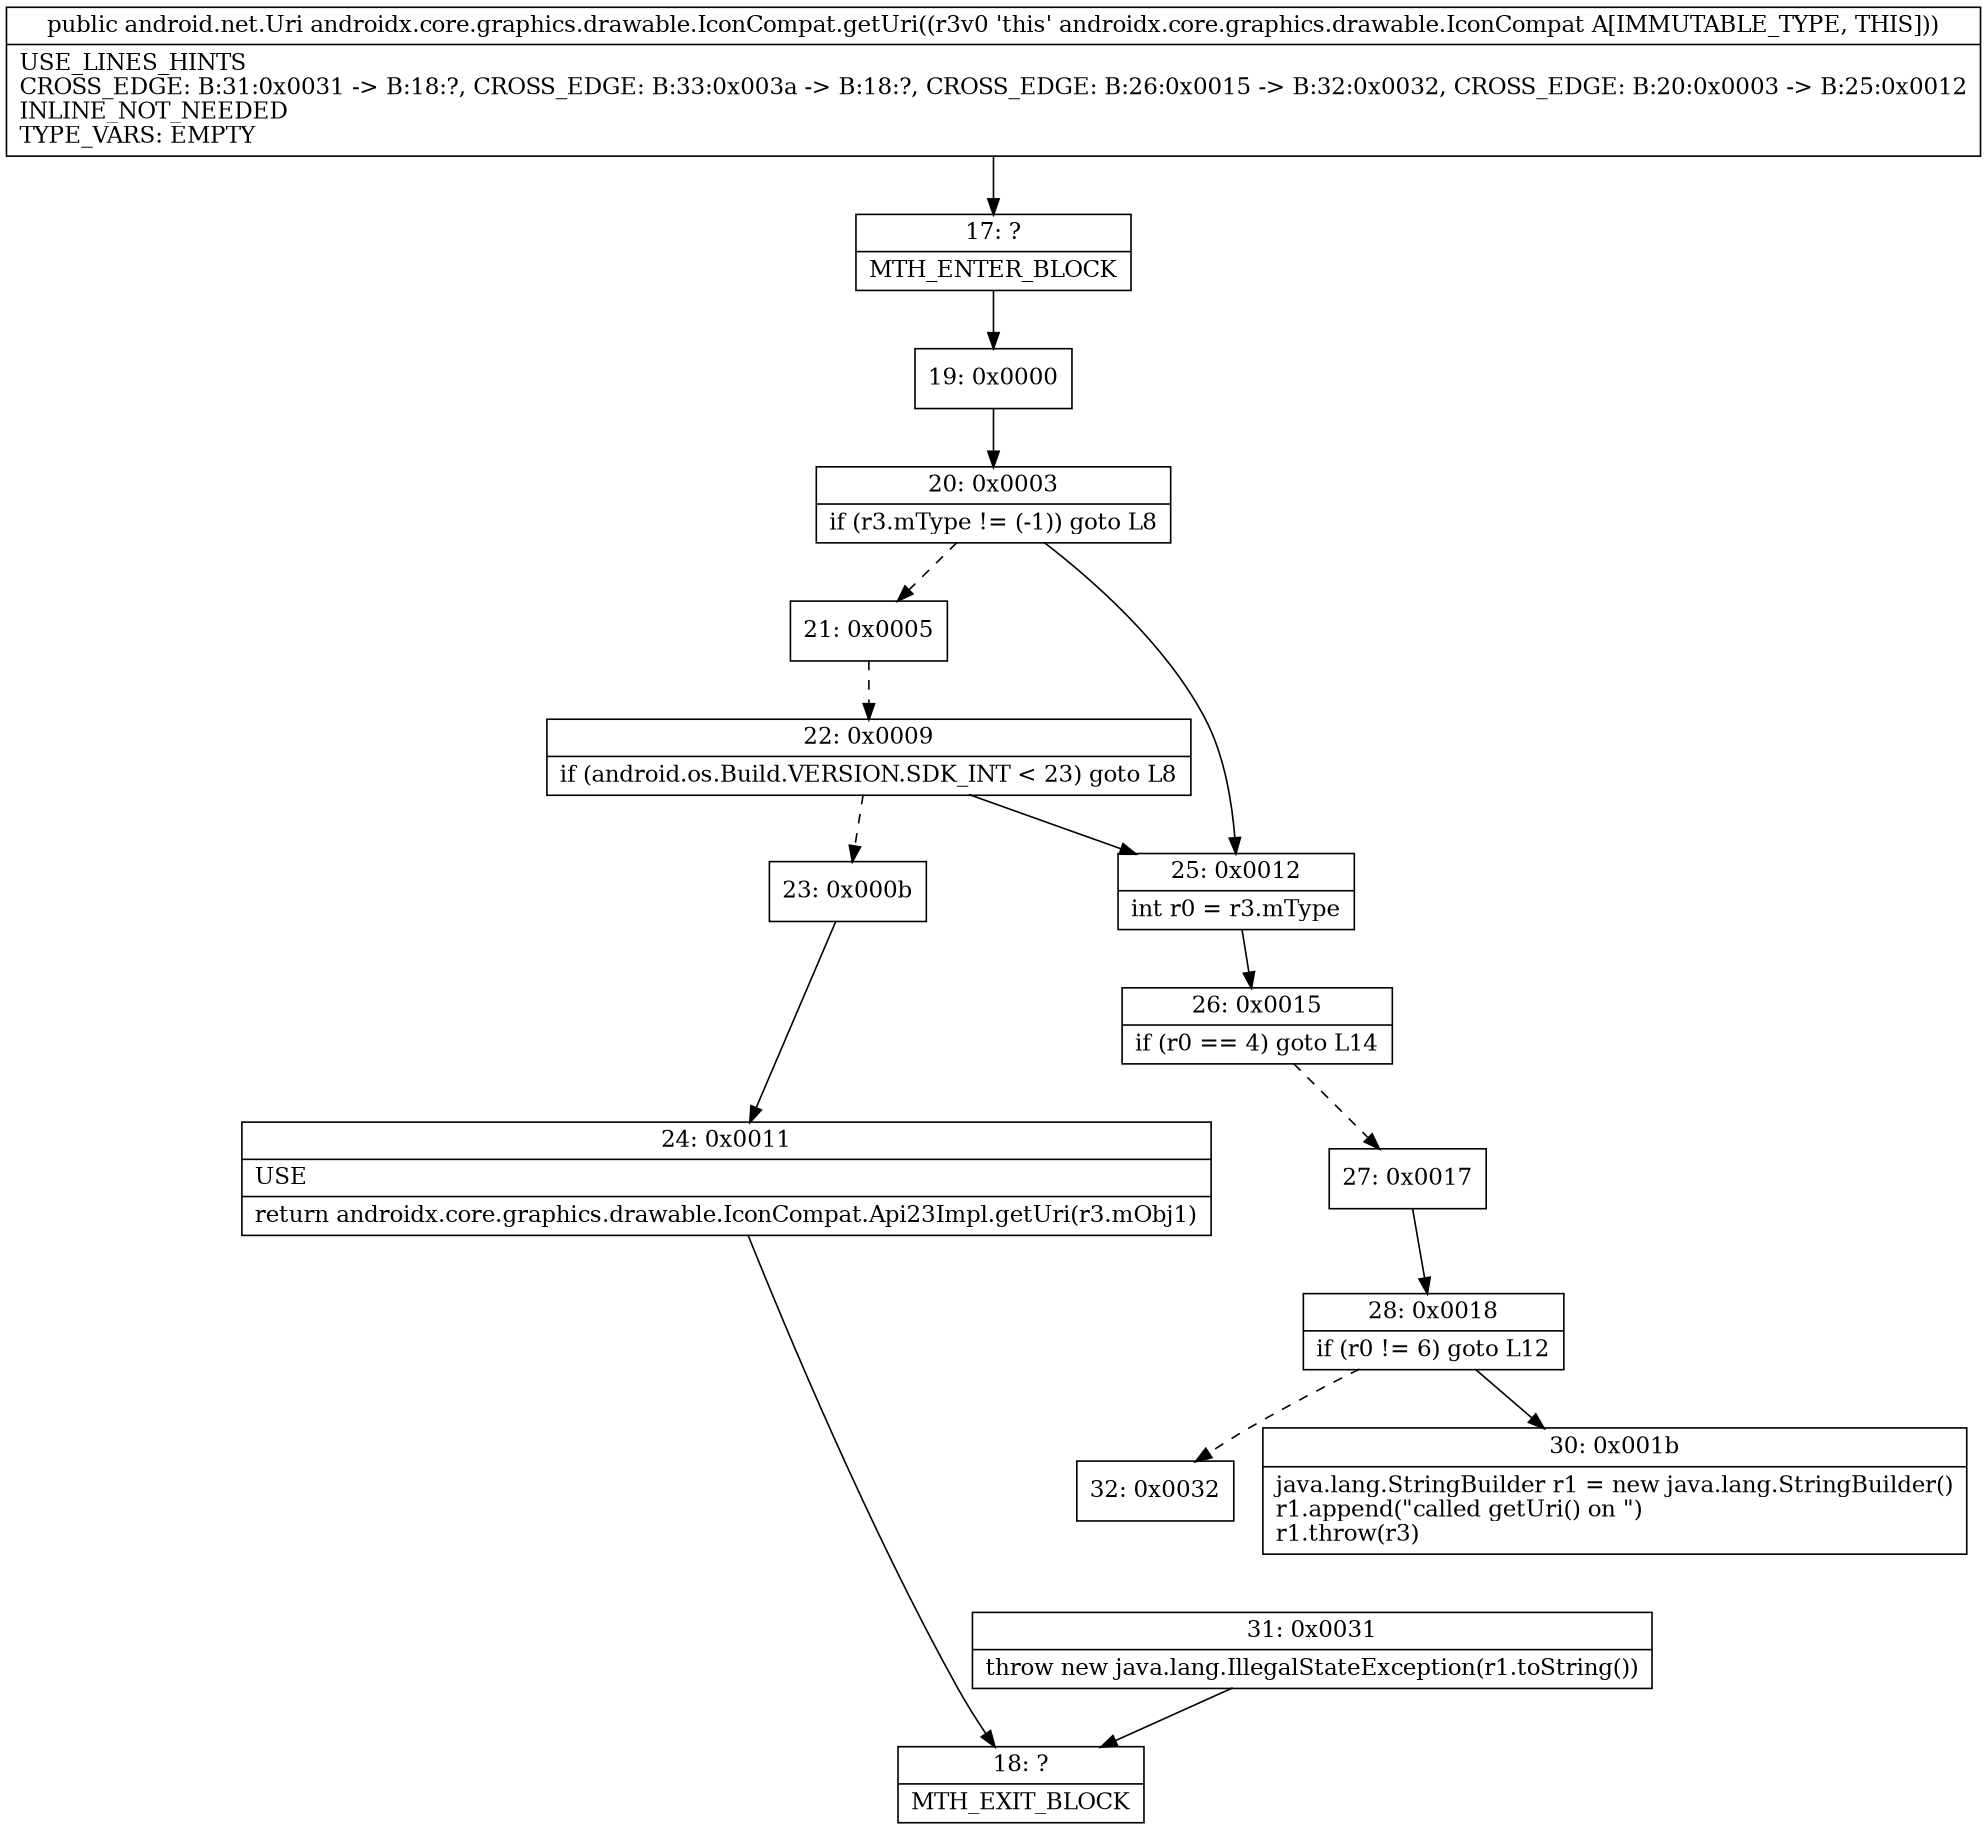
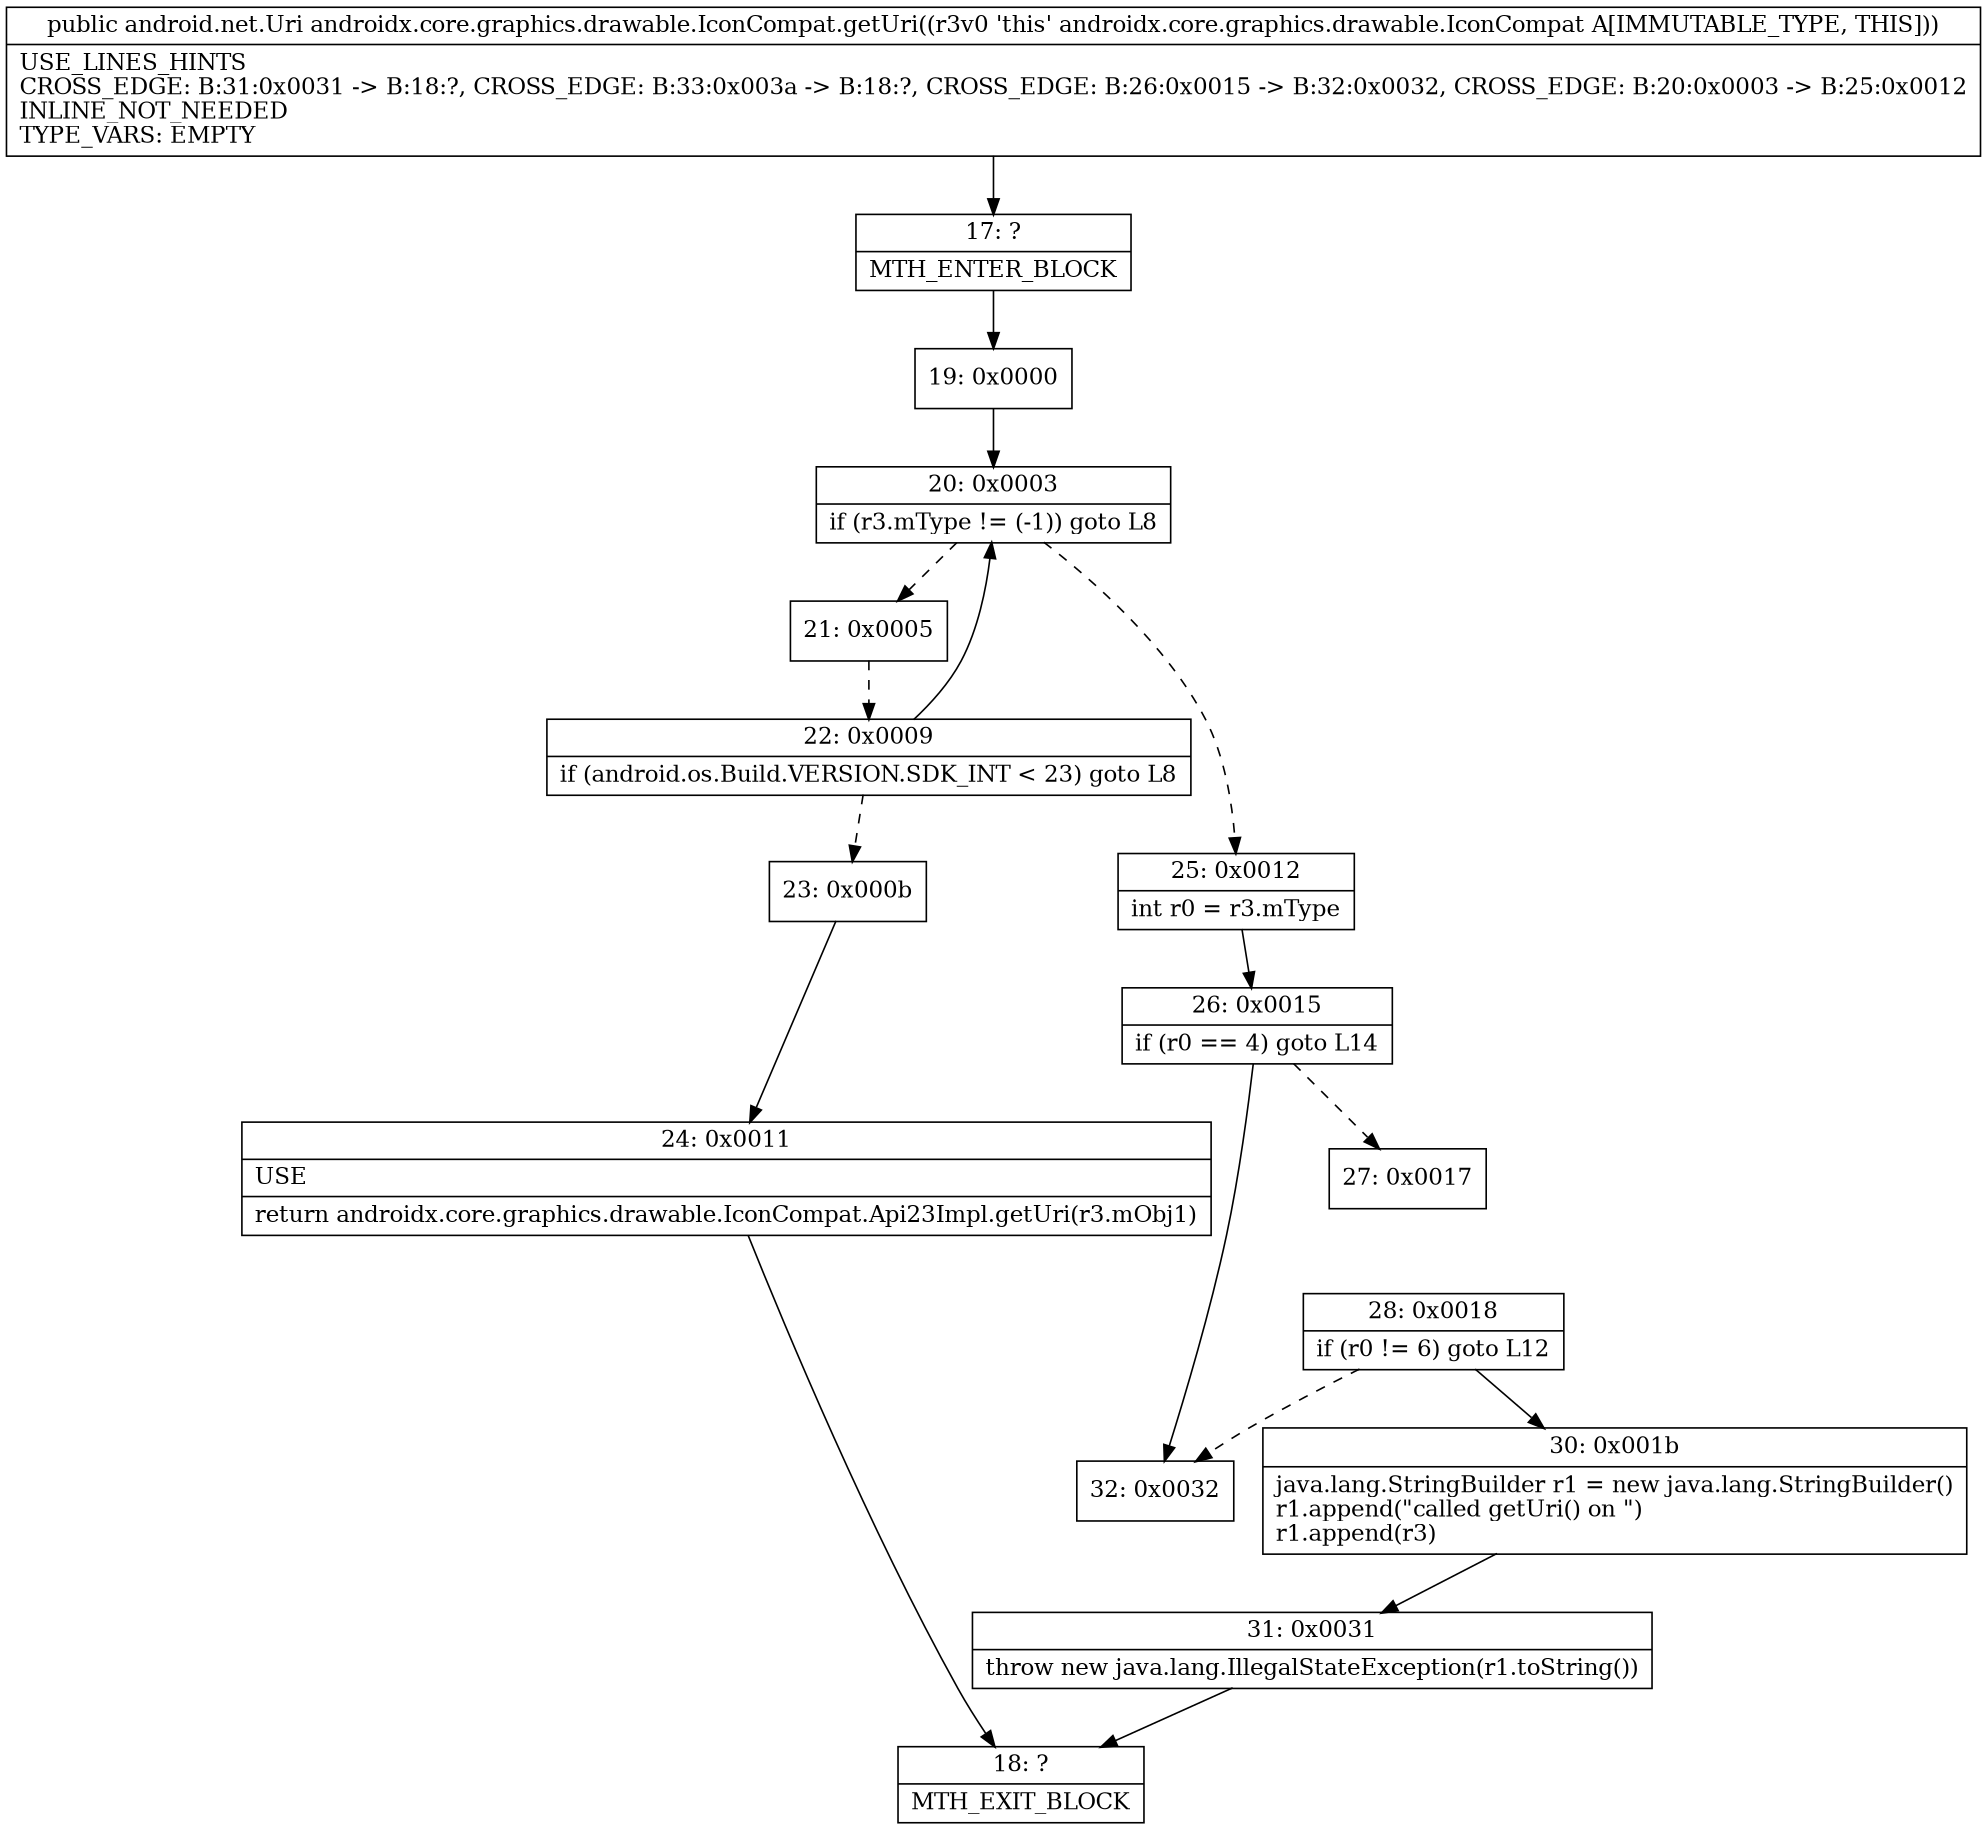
edge "20: 0x0003" -> "25: 0x0012": style solid -> dashed
edge "22: 0x0009" -> "25: 0x0012": now "22: 0x0009" -> "20: 0x0003"
edge "27: 0x0017" -> "28: 0x0018": removed
edge "26: 0x0015" -> "32: 0x0032": added
node "30: 0x001b": text "r1.throw(r3)" -> "r1.append(r3)"
edge "30: 0x001b" -> "31: 0x0031": added
